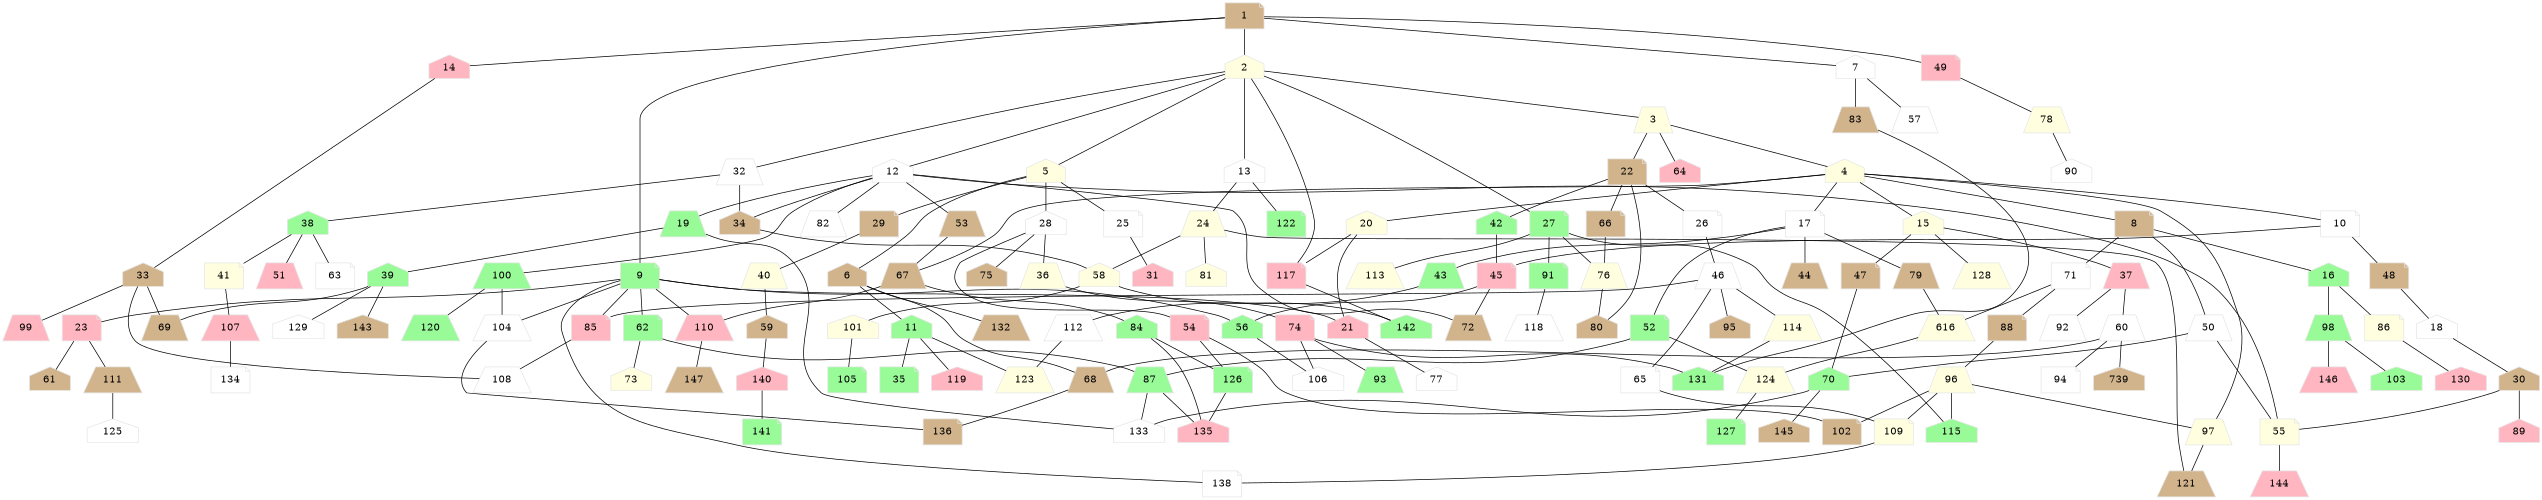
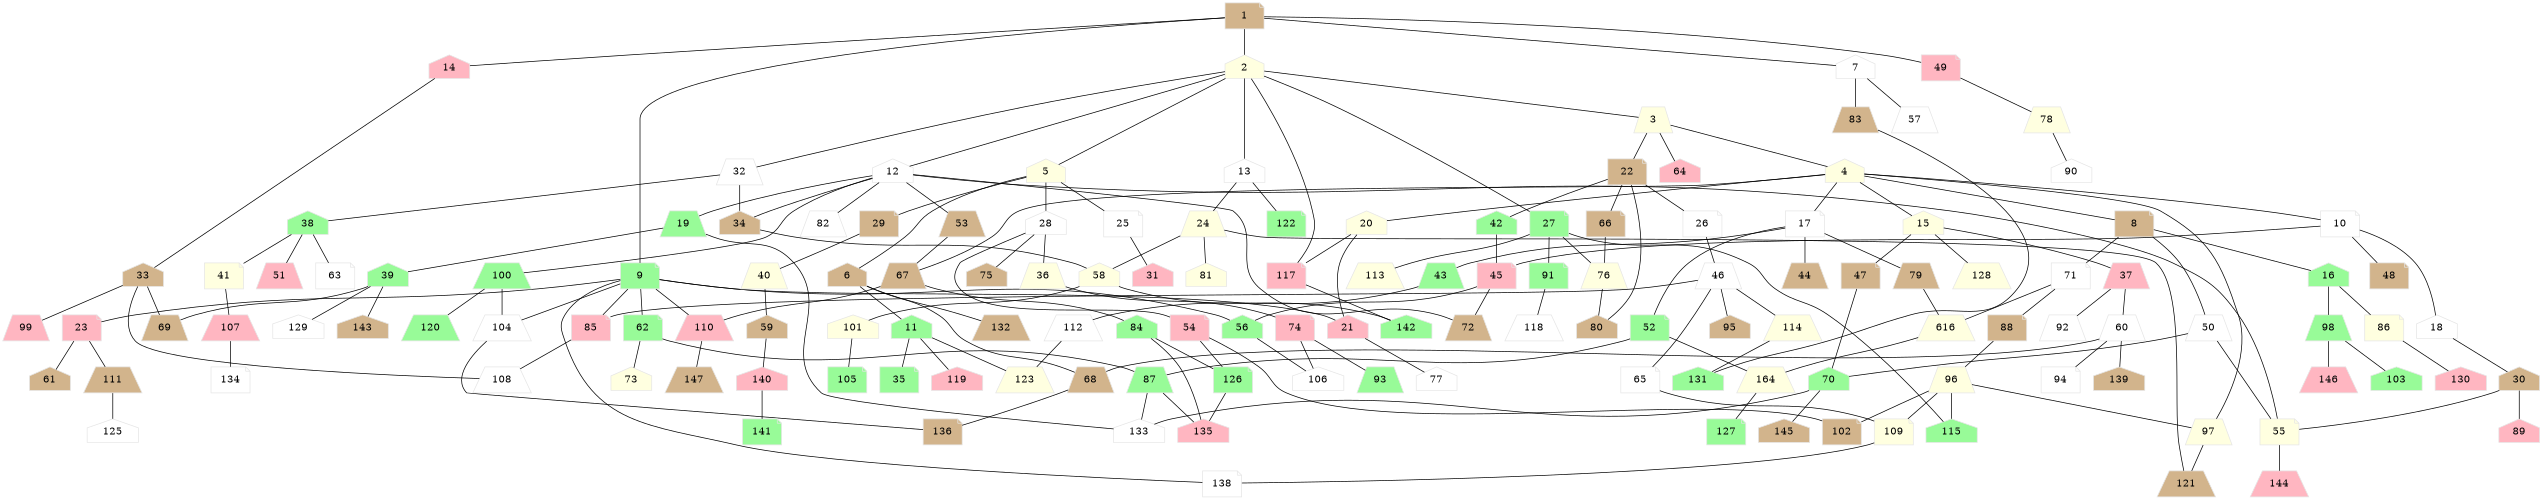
edge "48" -- "18": now "10" -- "18"
edge "74" -- "131": removed
node "124": label "124" -> "164"
node "739": label "739" -> "139"
